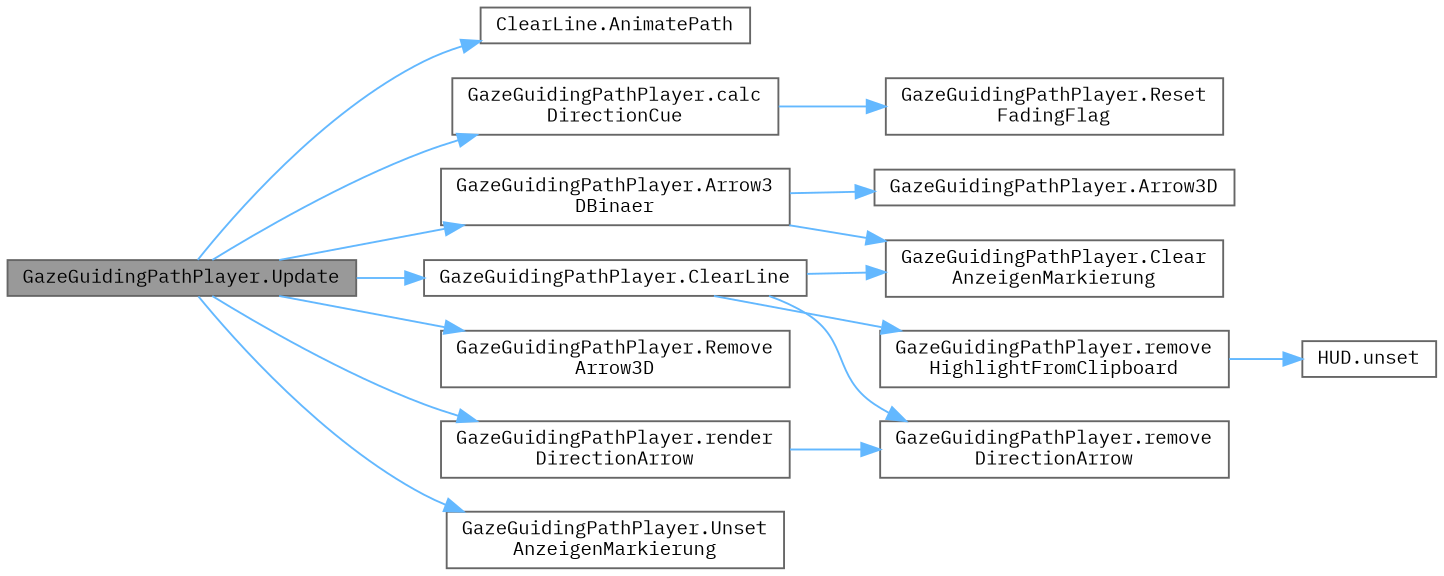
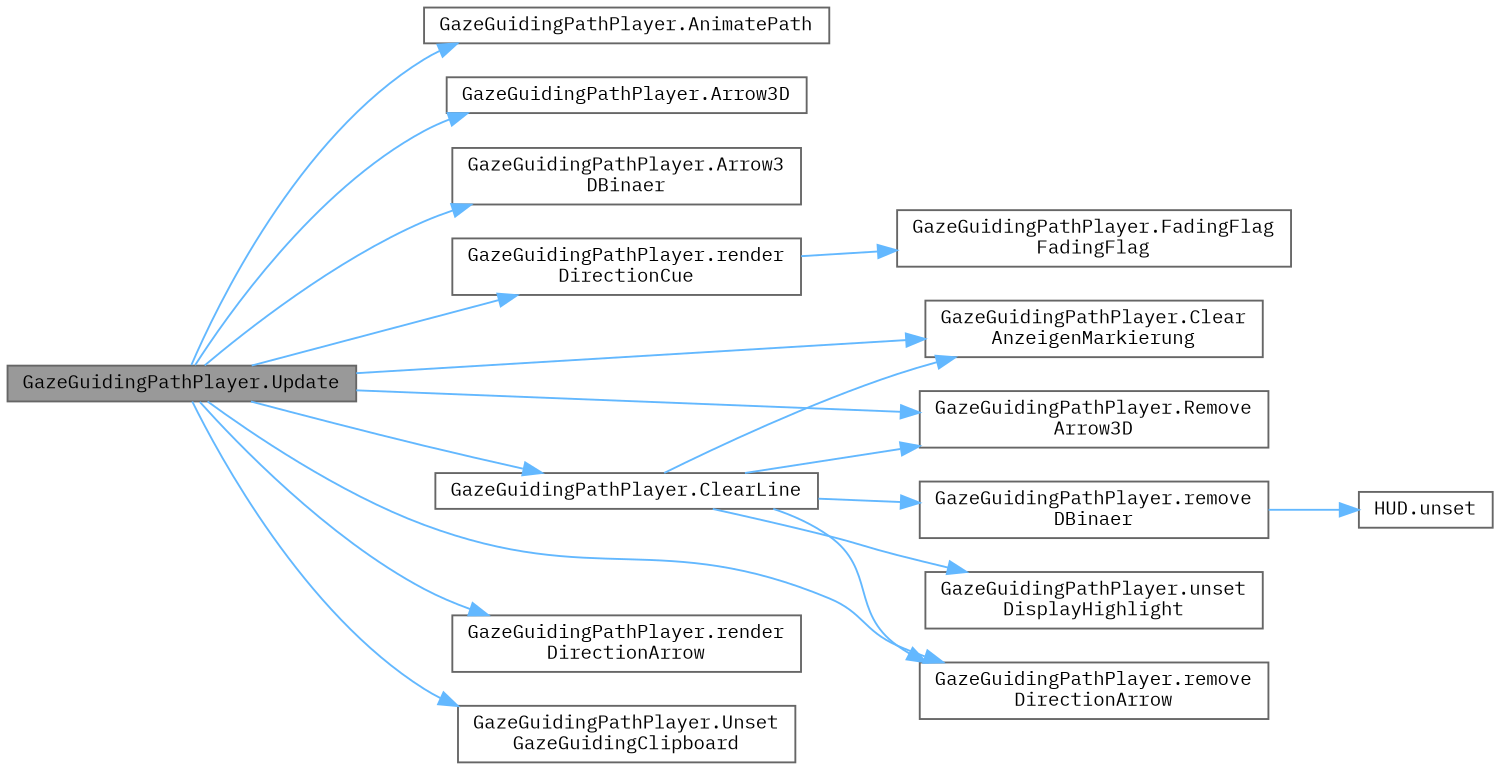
node "ClearLine.AnimatePath": label "ClearLine.AnimatePath" -> "GazeGuidingPathPlayer.AnimatePath"
node "GazeGuidingPathPlayer.calc DirectionCue": label "GazeGuidingPathPlayer.calc DirectionCue" -> "GazeGuidingPathPlayer.render DirectionCue"
node "GazeGuidingPathPlayer.Reset FadingFlag": label "GazeGuidingPathPlayer.Reset FadingFlag" -> "GazeGuidingPathPlayer.FadingFlag FadingFlag"
edge "GazeGuidingPathPlayer.Arrow3 DBinaer" -> "GazeGuidingPathPlayer.Arrow3D": now "GazeGuidingPathPlayer.Update" -> "GazeGuidingPathPlayer.Arrow3D"
edge "GazeGuidingPathPlayer.Arrow3 DBinaer" -> "GazeGuidingPathPlayer.Clear AnzeigenMarkierung": now "GazeGuidingPathPlayer.Update" -> "GazeGuidingPathPlayer.Clear AnzeigenMarkierung"
node "GazeGuidingPathPlayer.remove HighlightFromClipboard": label "GazeGuidingPathPlayer.remove HighlightFromClipboard" -> "GazeGuidingPathPlayer.remove DBinaer"
edge "GazeGuidingPathPlayer.render DirectionArrow" -> "GazeGuidingPathPlayer.remove DirectionArrow": now "GazeGuidingPathPlayer.Update" -> "GazeGuidingPathPlayer.remove DirectionArrow"
edge "GazeGuidingPathPlayer.ClearLine" -> "GazeGuidingPathPlayer.Remove Arrow3D": added
node "GazeGuidingPathPlayer.Unset AnzeigenMarkierung": label "GazeGuidingPathPlayer.Unset AnzeigenMarkierung" -> "GazeGuidingPathPlayer.Unset GazeGuidingClipboard"
node "GazeGuidingPathPlayer.unset DisplayHighlight": added
